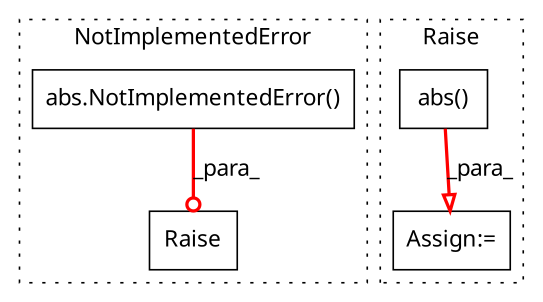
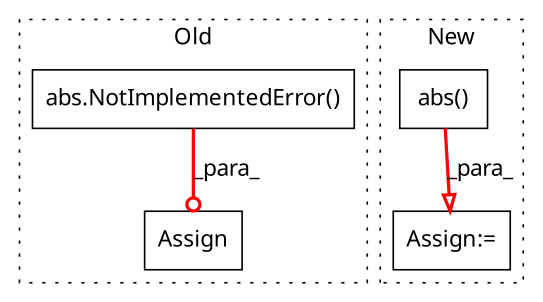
cluster "NotImplementedError": label "NotImplementedError" -> "Old"
cluster "Raise": label "Raise" -> "New"
node "Raise": label "Raise" -> "Assign"
